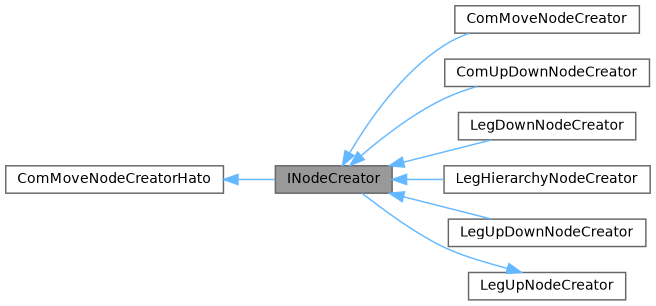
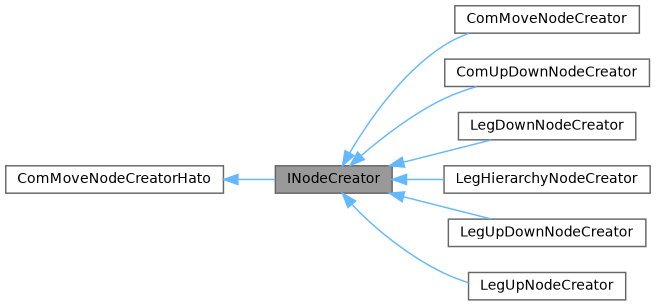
edge "INodeCreator" -> "LegUpNodeCreator": reversed
